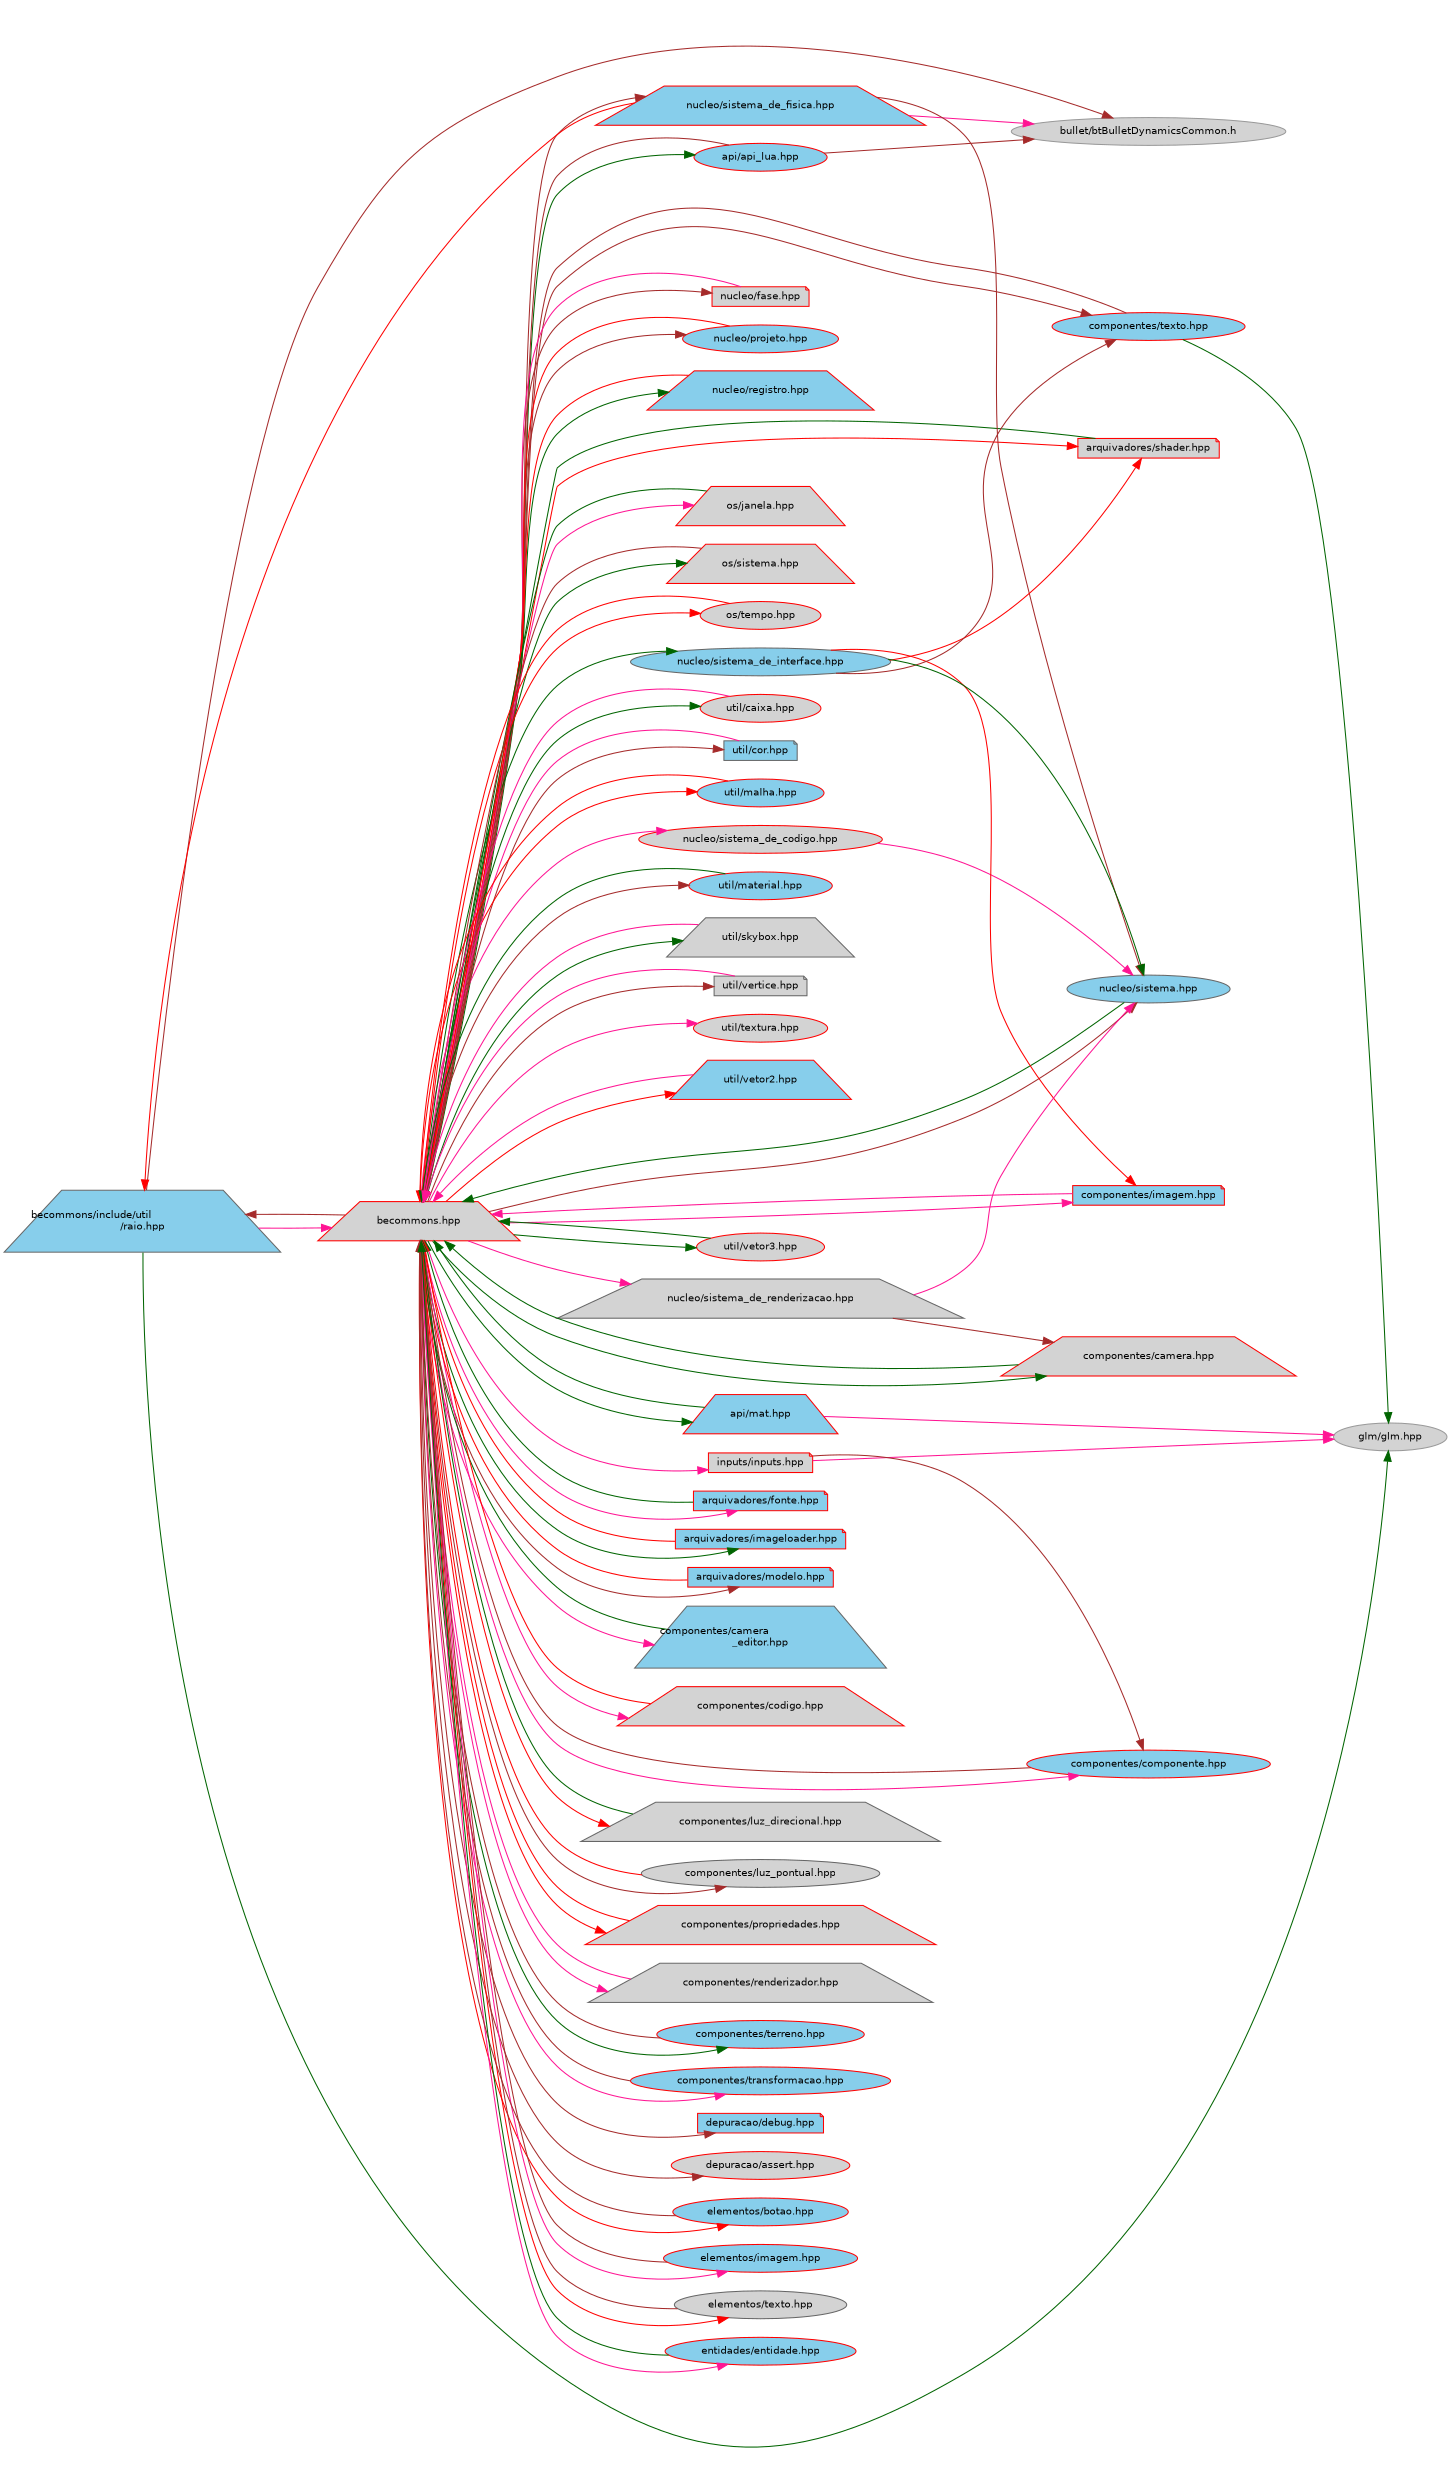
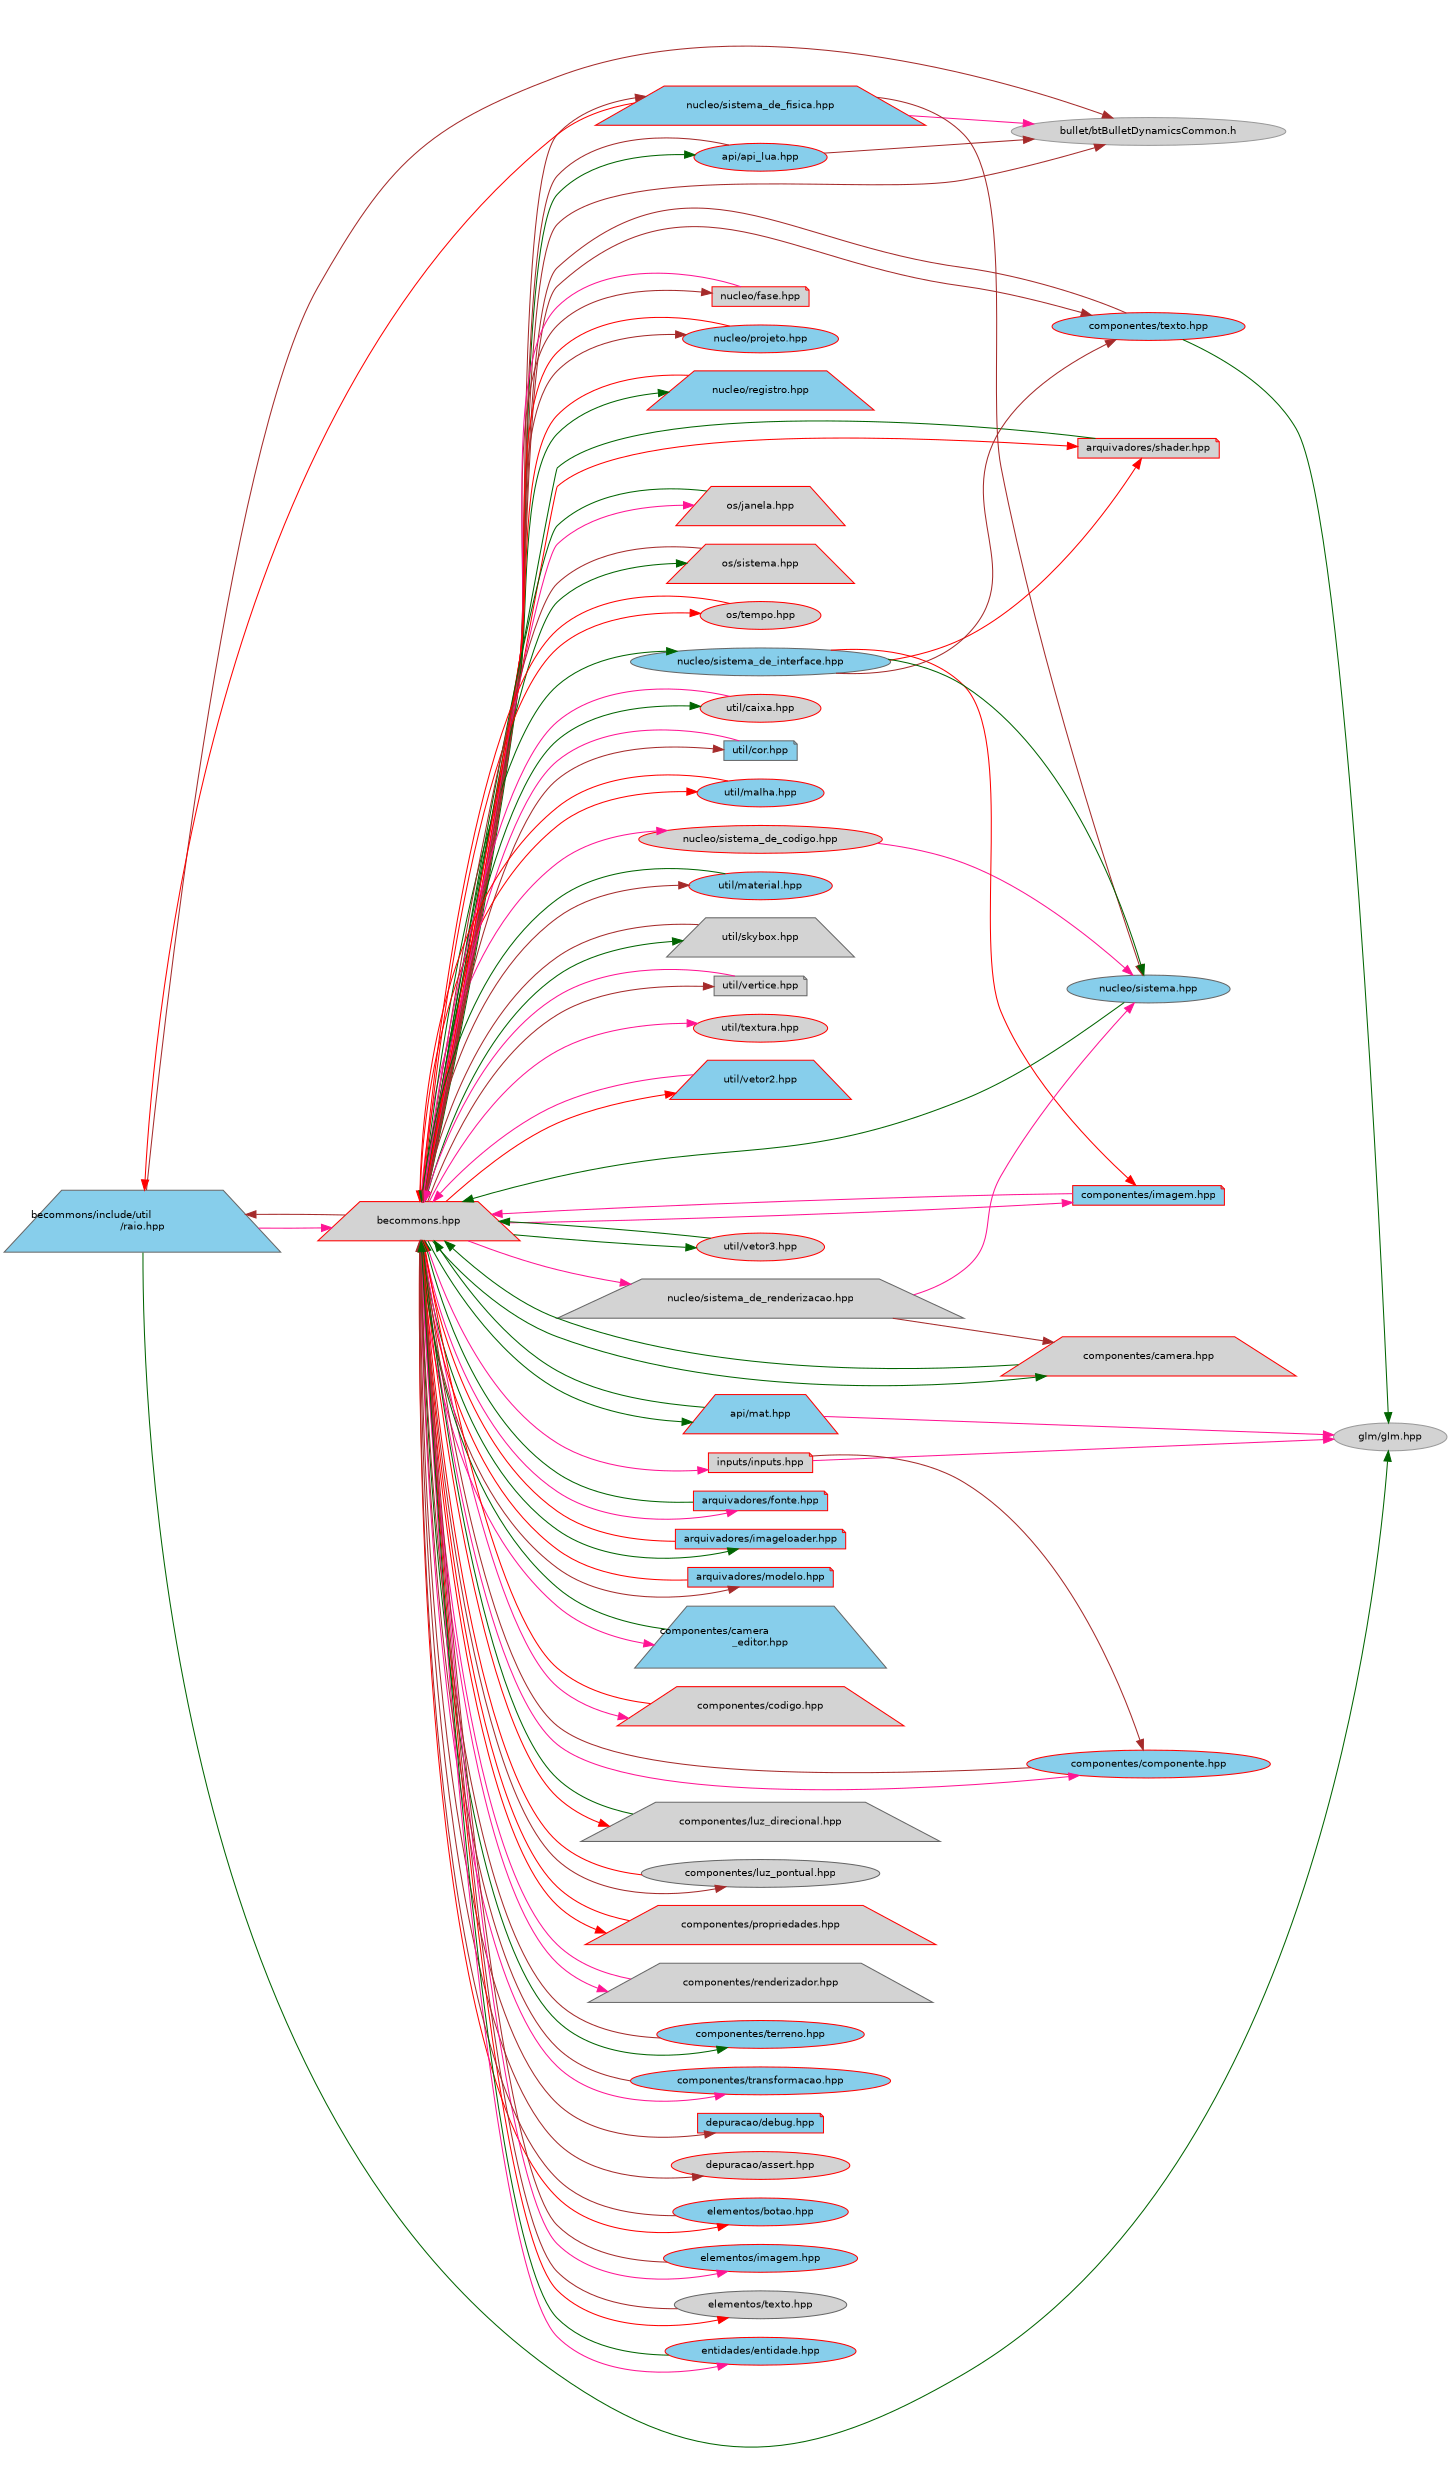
edge "util/skybox.hpp" -> "becommons.hpp": color deeppink -> brown
edge "becommons.hpp" -> "nucleo/sistema.hpp": now "becommons.hpp" -> "bullet/btBulletDynamicsCommon.h"
